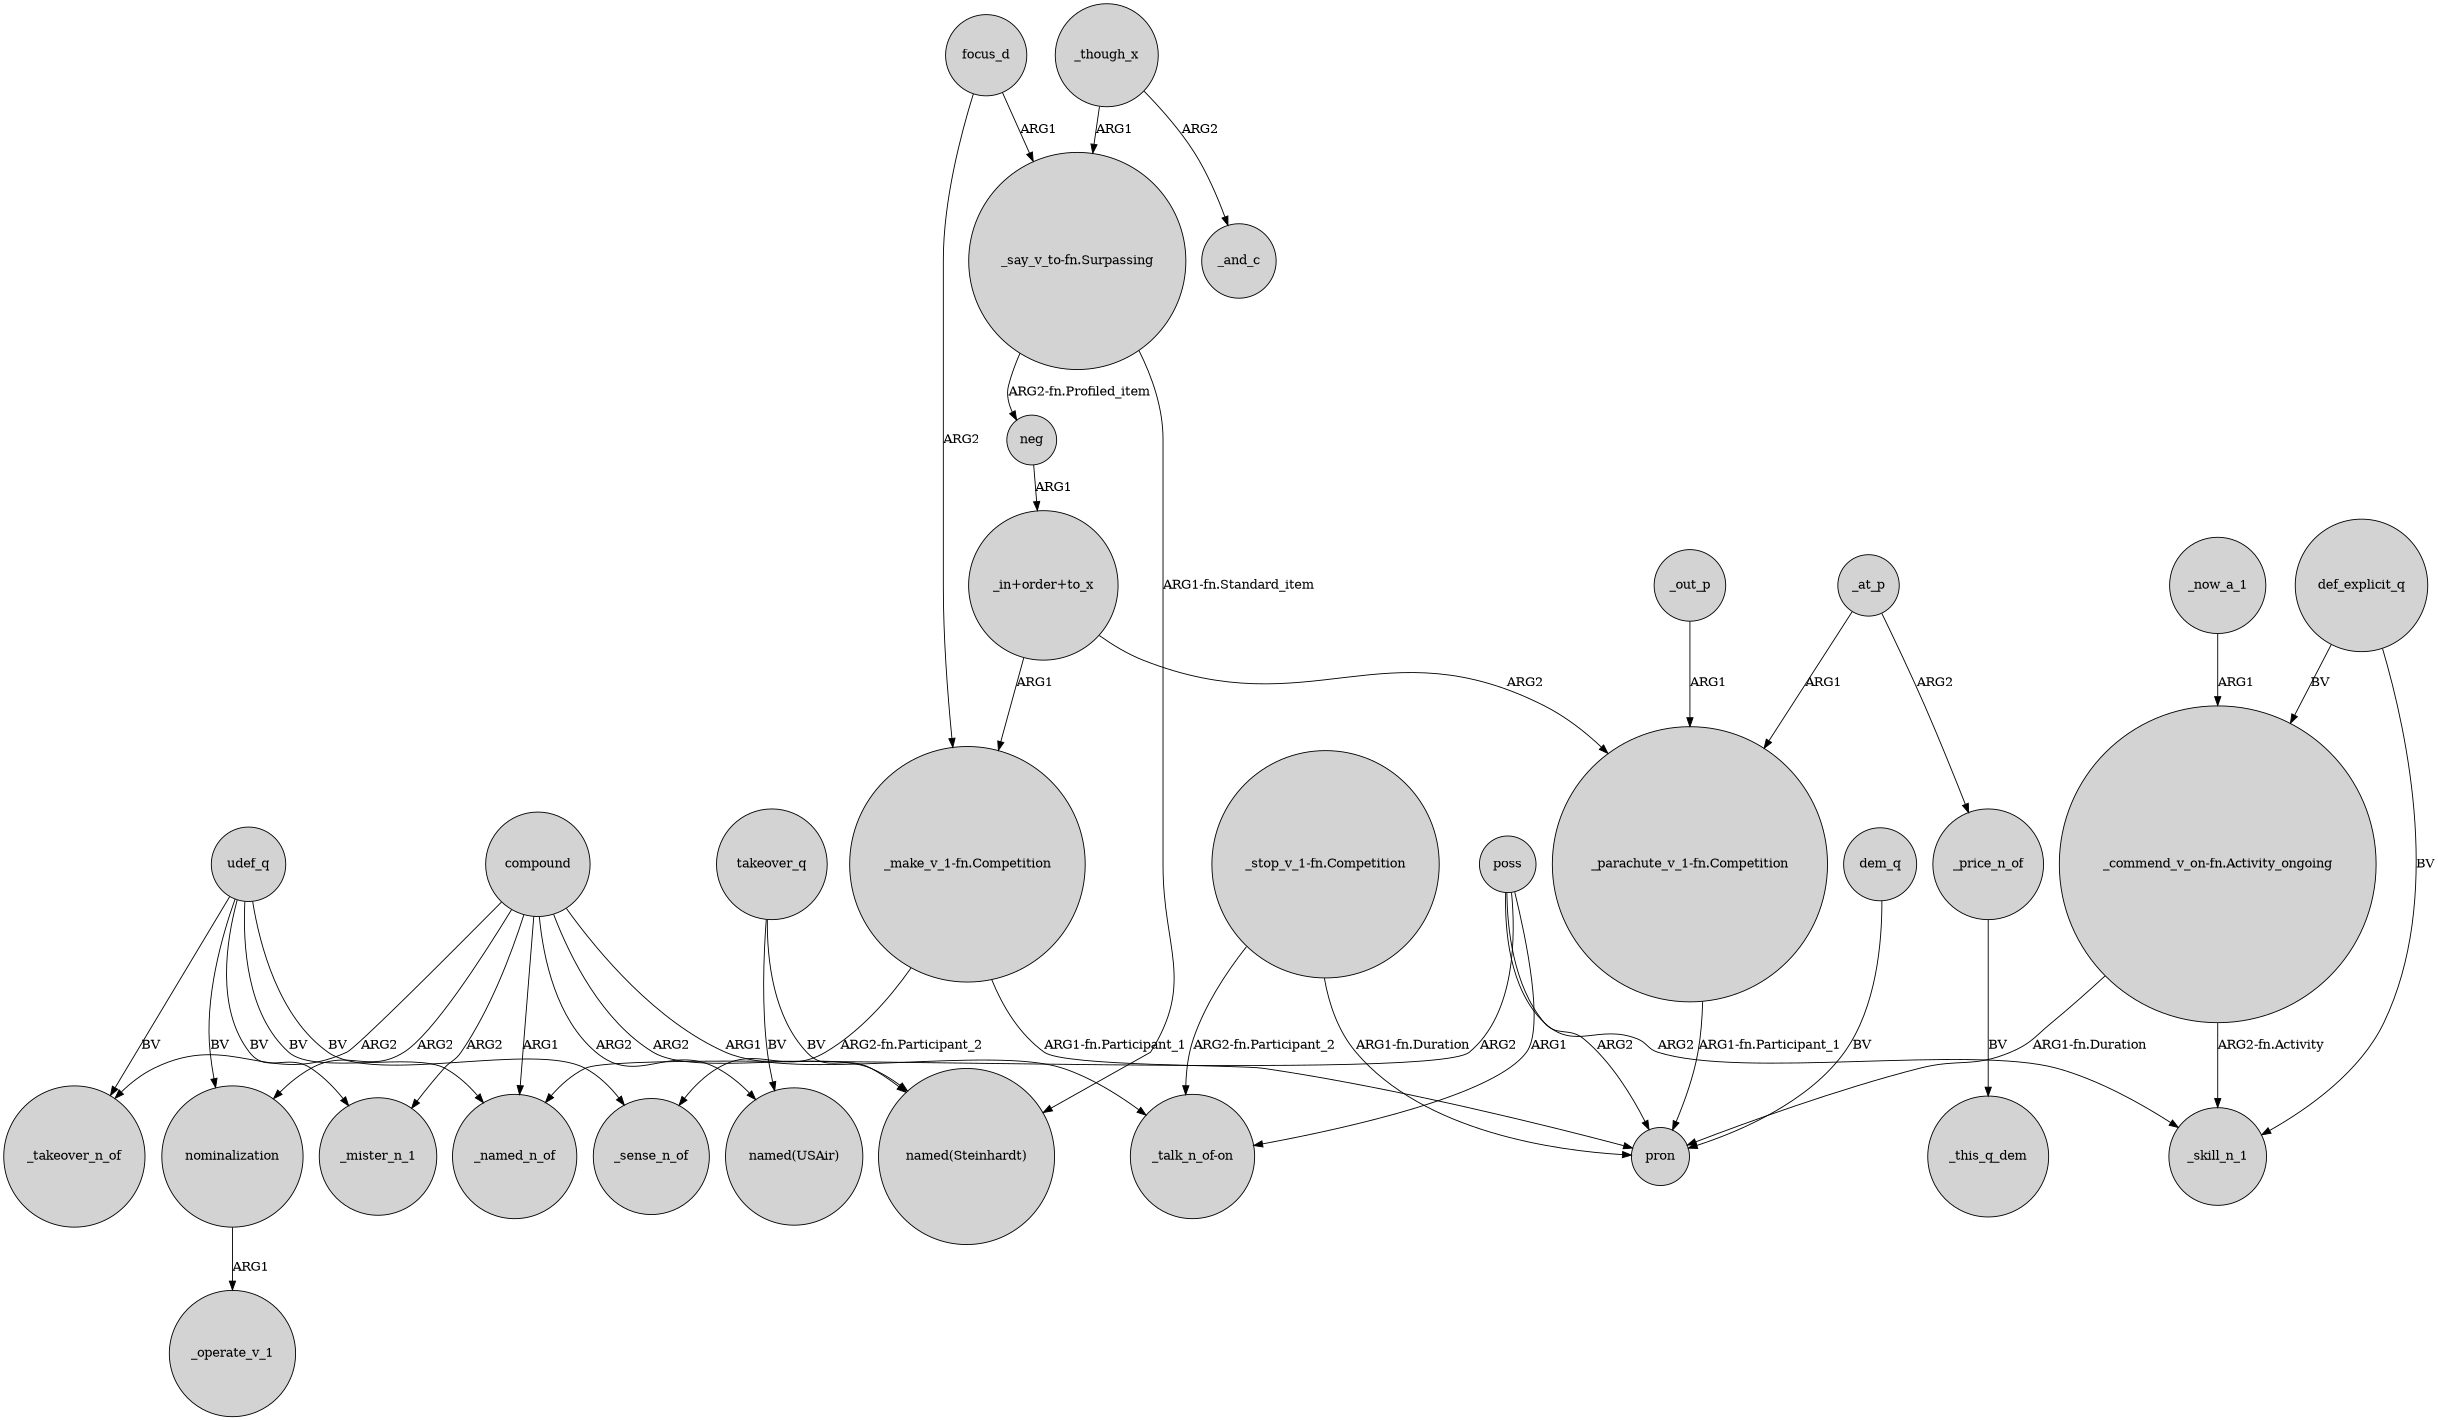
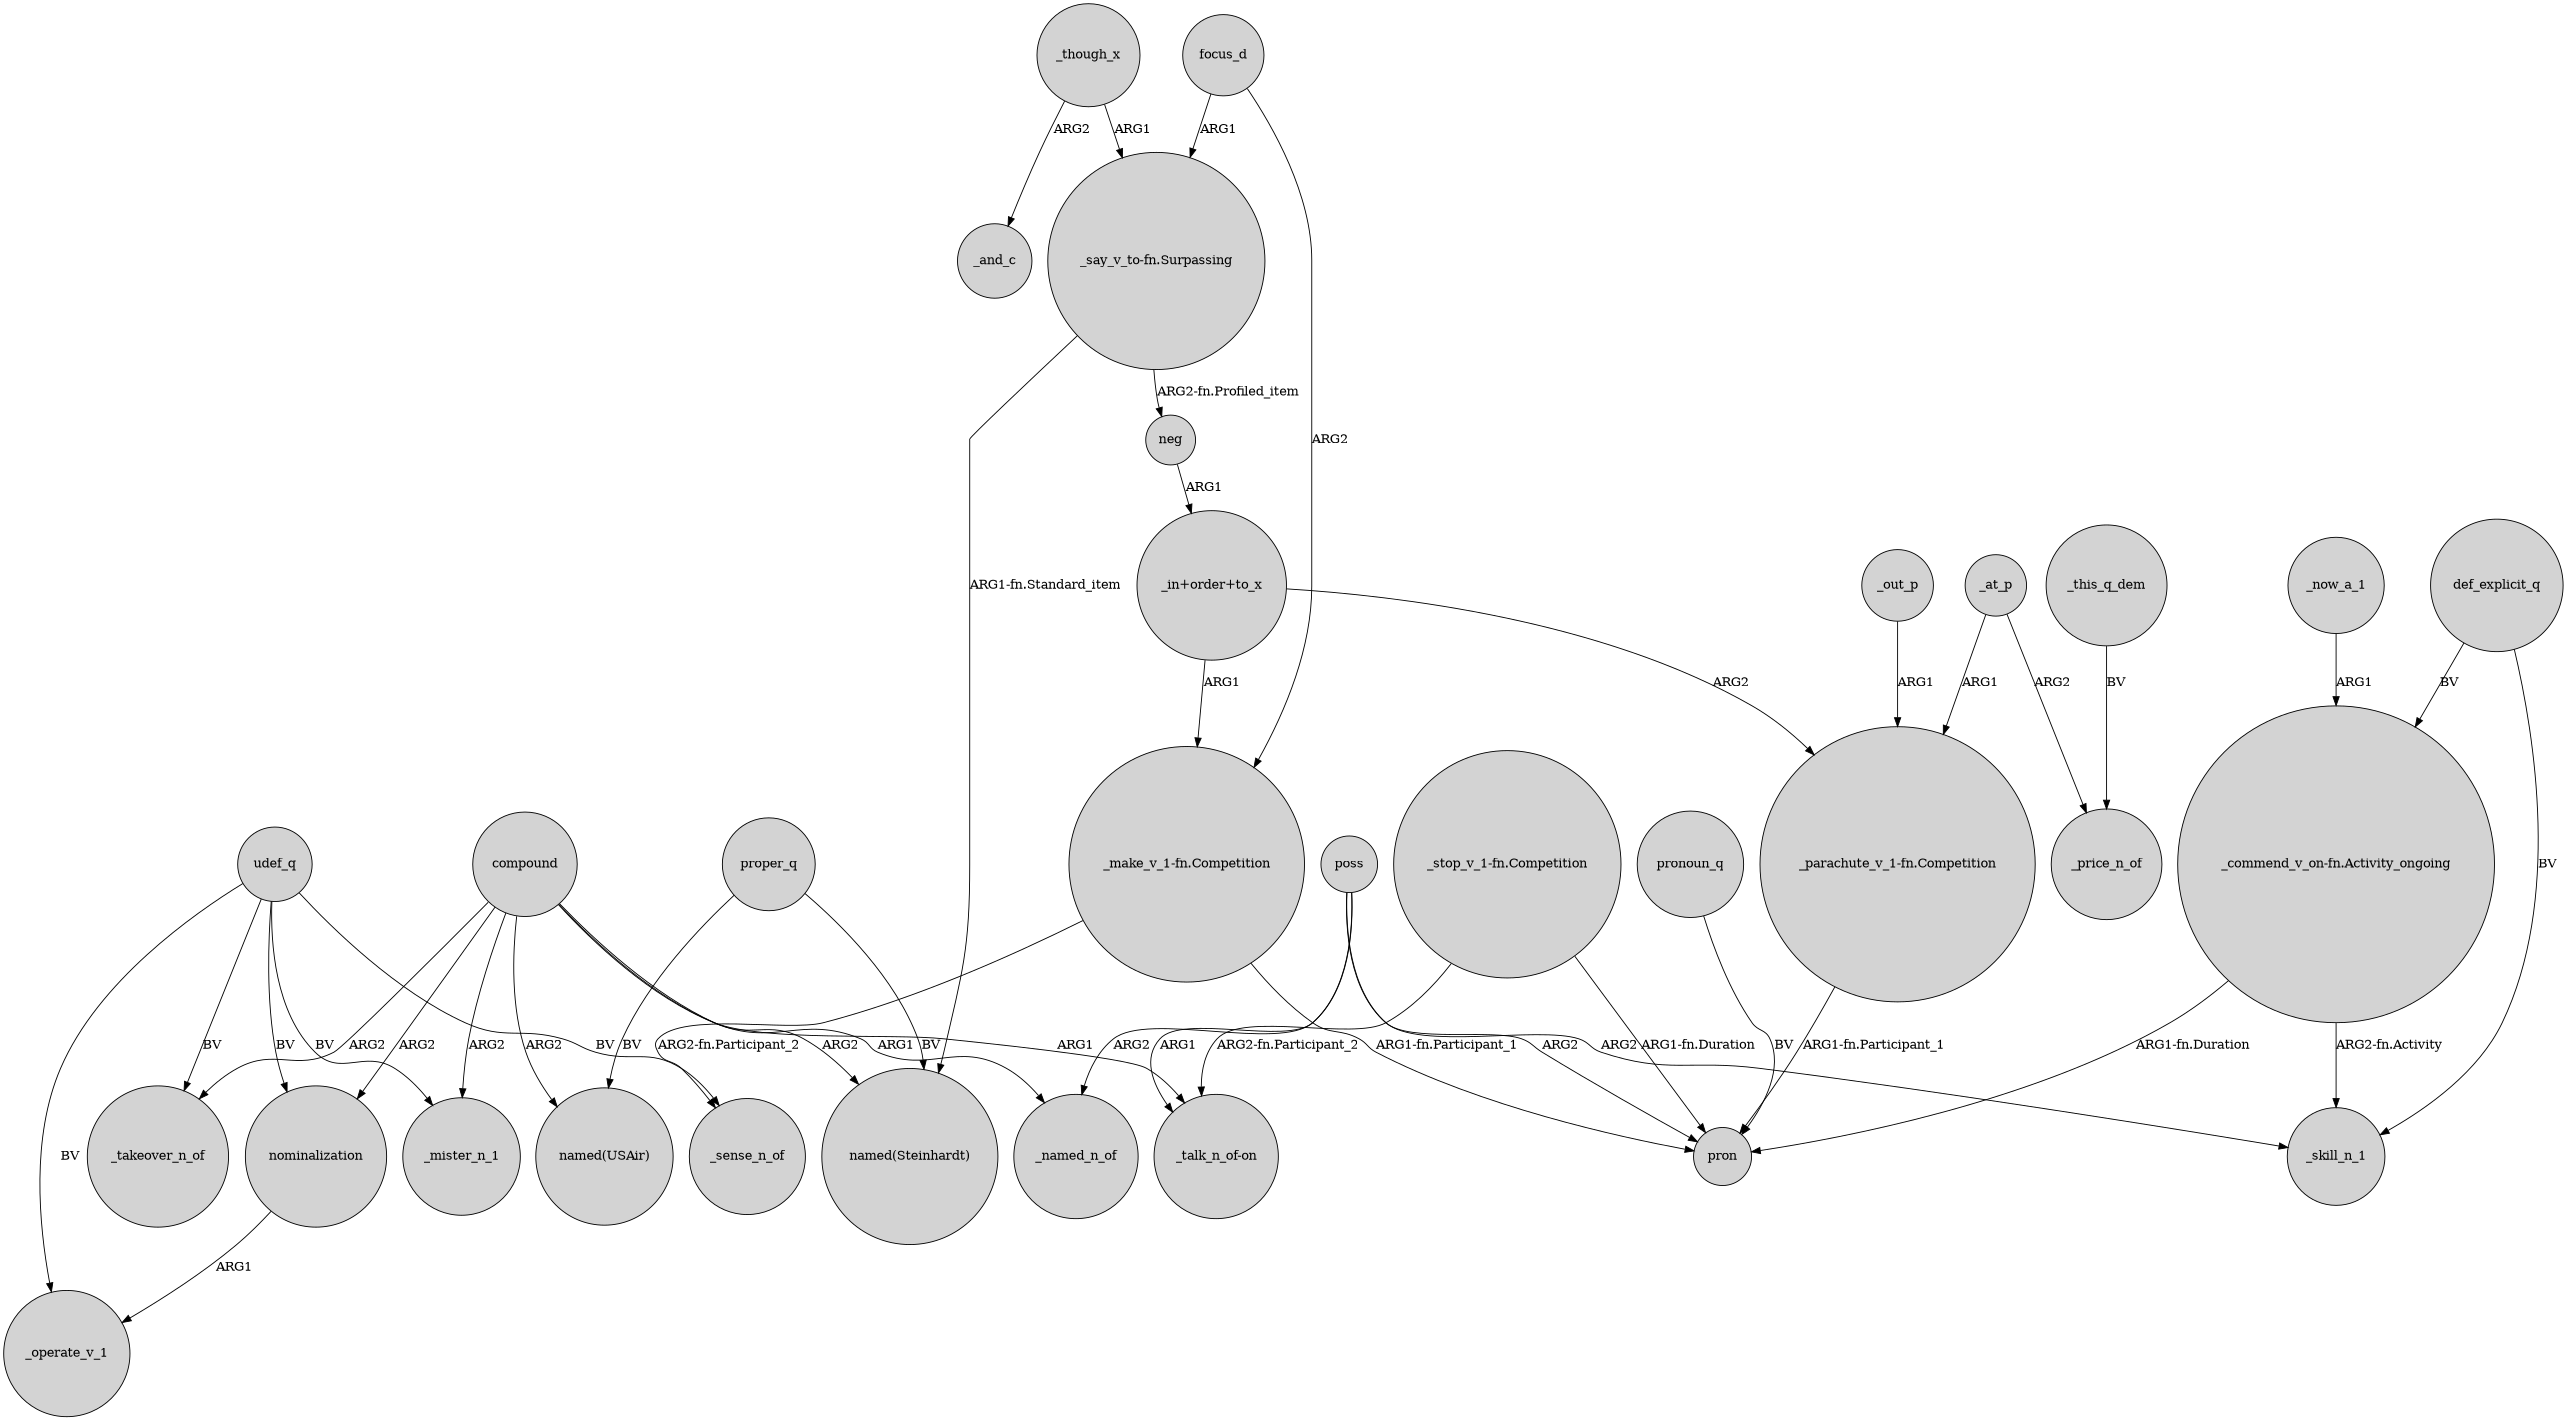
node "takeover_q": label "takeover_q" -> "proper_q"
node "dem_q": label "dem_q" -> "pronoun_q"
edge "_price_n_of" -> "_this_q_dem": reversed
edge "udef_q" -> "_named_n_of": now "udef_q" -> "_operate_v_1"
